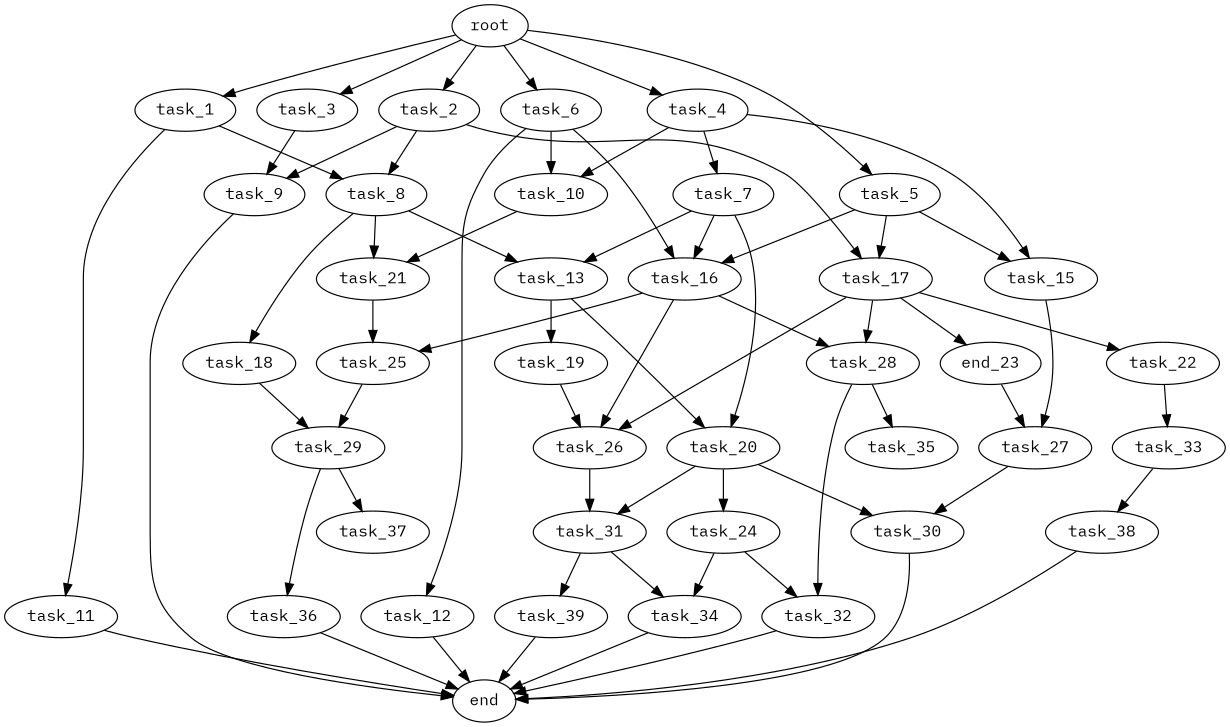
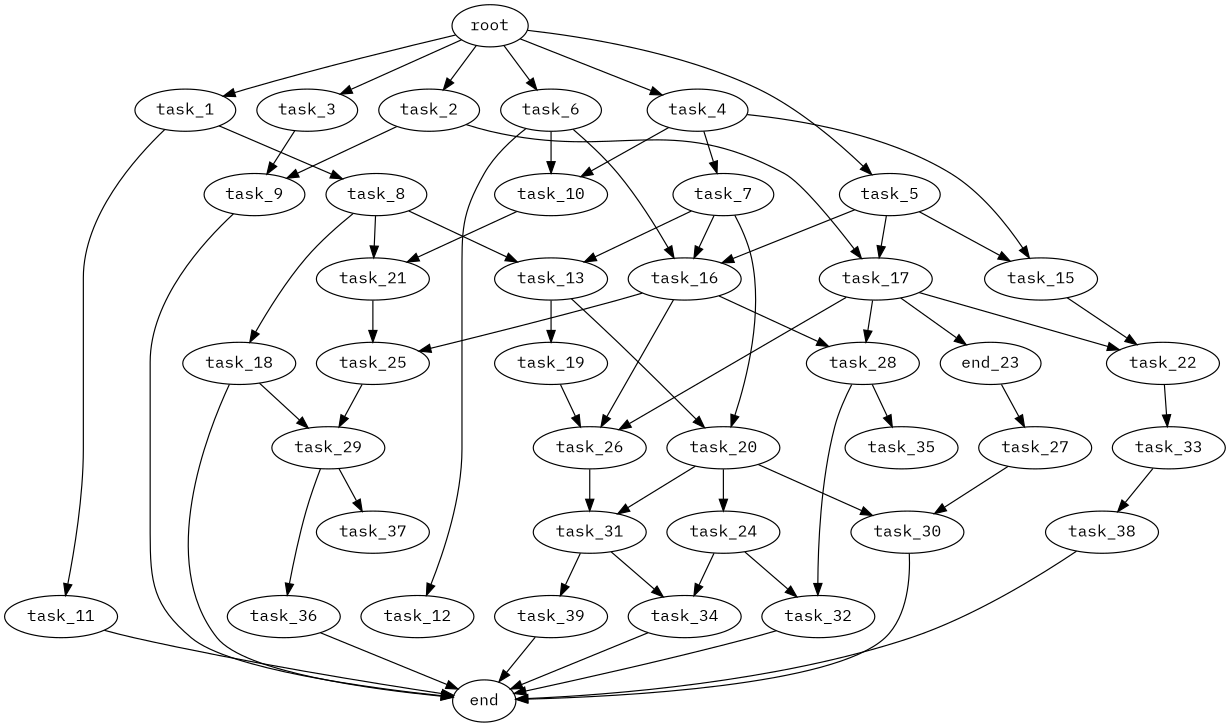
edge "task_2" -> "task_8": removed
edge "task_15" -> "task_27": now "task_15" -> "task_22"
edge "task_12" -> "end": now "task_18" -> "end"
